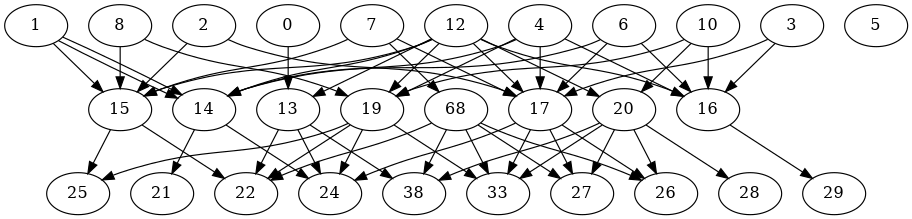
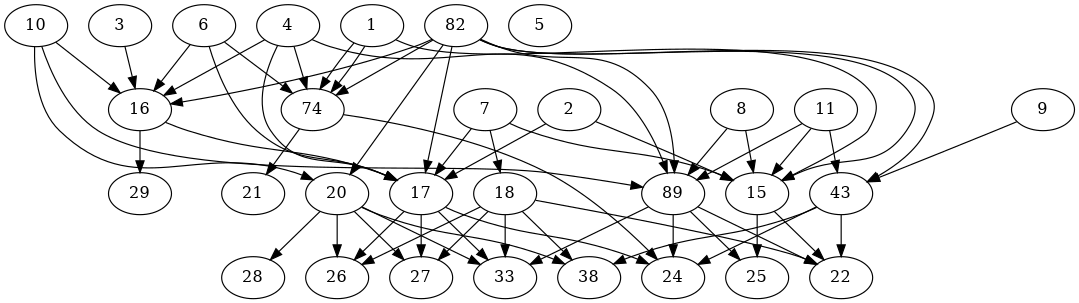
node "0": label "0" -> "9"
node "12": label "12" -> "82"
edge "3" -> "17": now "16" -> "17"
node "14": label "14" -> "74"
node "13": label "13" -> "43"
node "19": label "19" -> "89"
node "68": label "68" -> "18"
node "11": added
